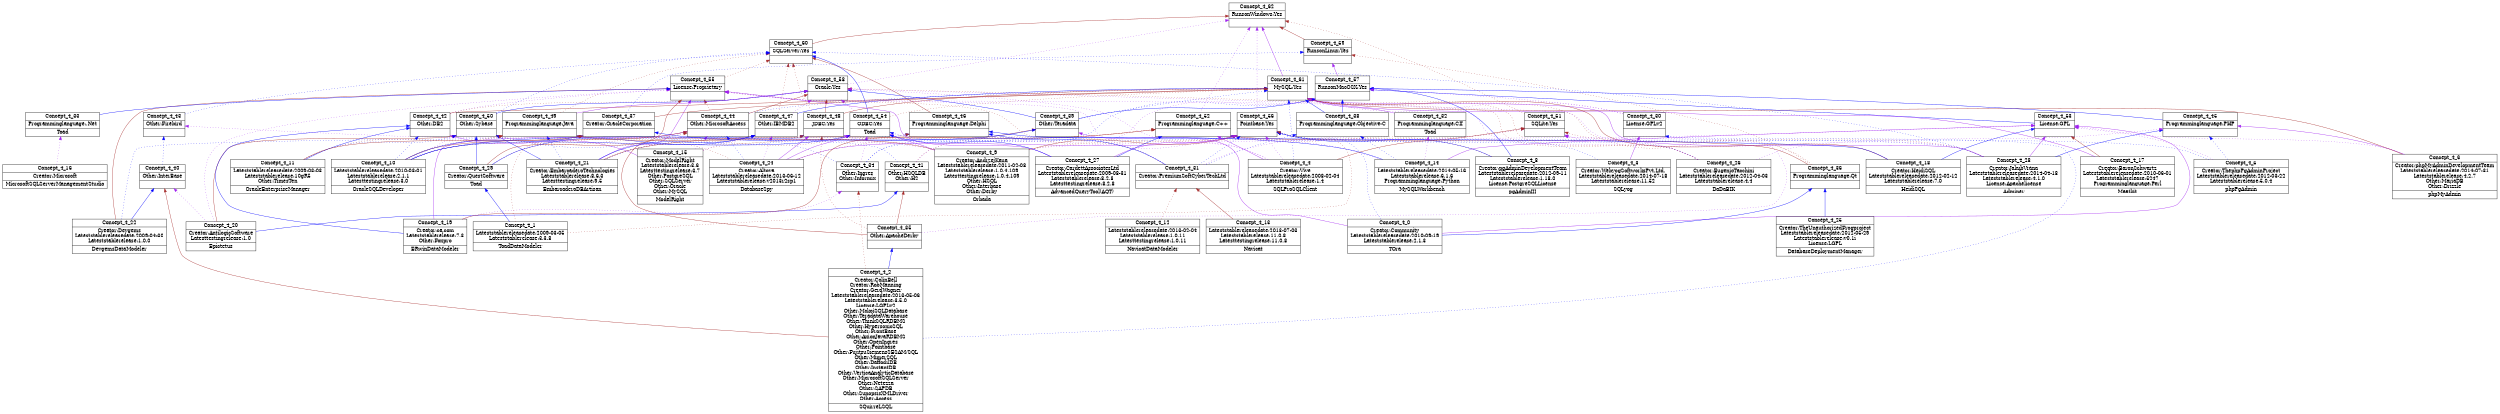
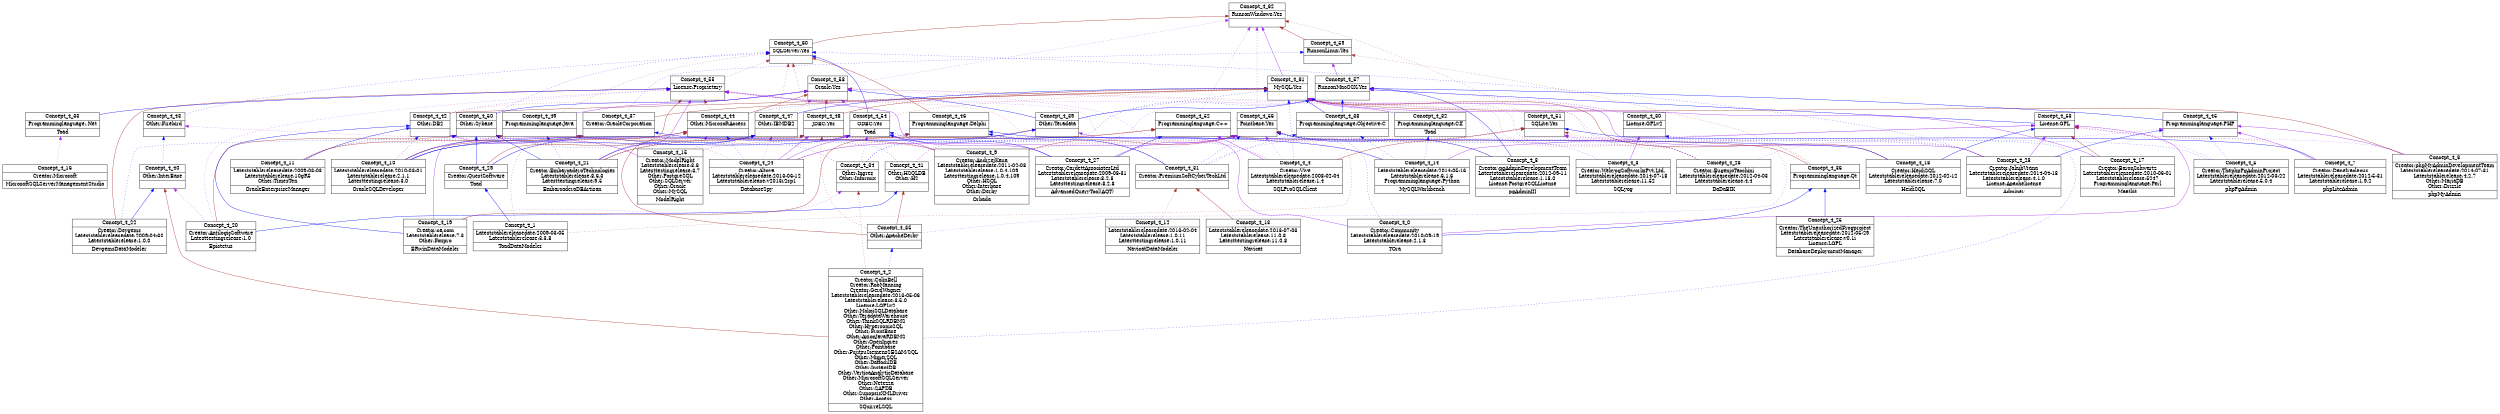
edge "Concept_4_14" -> "Concept_4_32": color purple -> blue
node "Concept_4_7": added
edge "Concept_4_2" -> "Concept_4_35": style solid -> dotted
